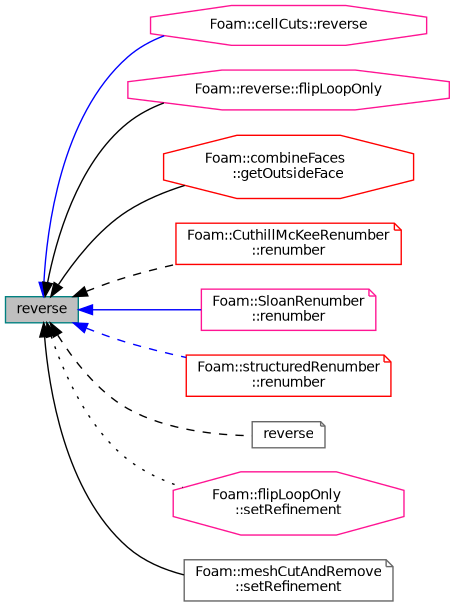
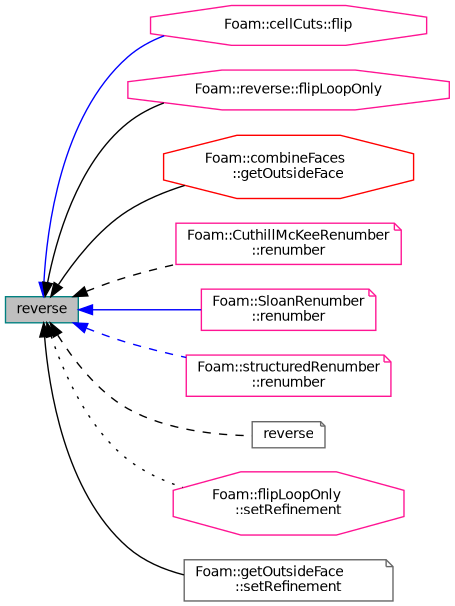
node "Foam::cellCuts::reverse": label "Foam::cellCuts::reverse" -> "Foam::cellCuts::flip"
node "Foam::CuthillMcKeeRenumber ::renumber": color red -> deeppink
node "Foam::structuredRenumber ::renumber": color red -> deeppink
node "Foam::meshCutAndRemove ::setRefinement": label "Foam::meshCutAndRemove ::setRefinement" -> "Foam::getOutsideFace ::setRefinement"
